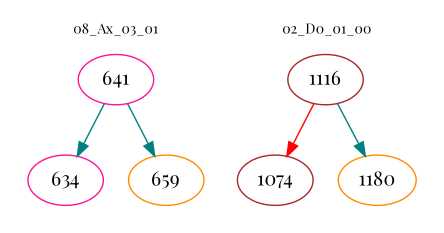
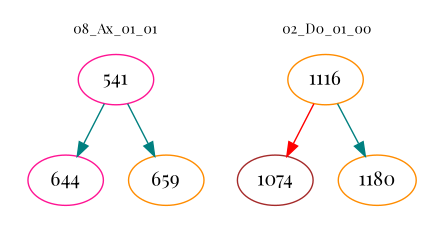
cluster "08_Ax_03_01": label "08_Ax_03_01" -> "08_Ax_01_01"
node "641": label "641" -> "541"
node "1116": color brown -> darkorange
node "634": label "634" -> "644"
